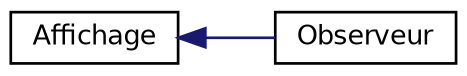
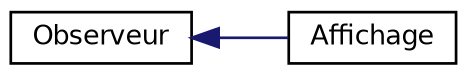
edge "Observeur" -> "Affichage": reversed
